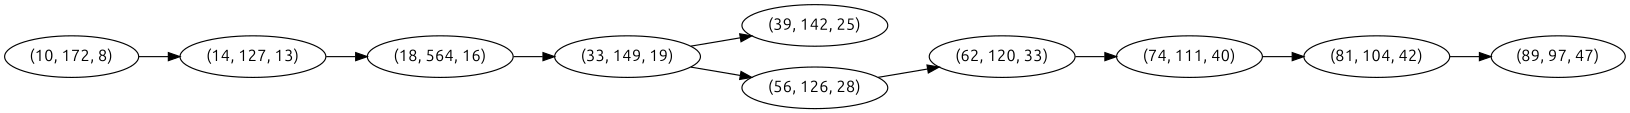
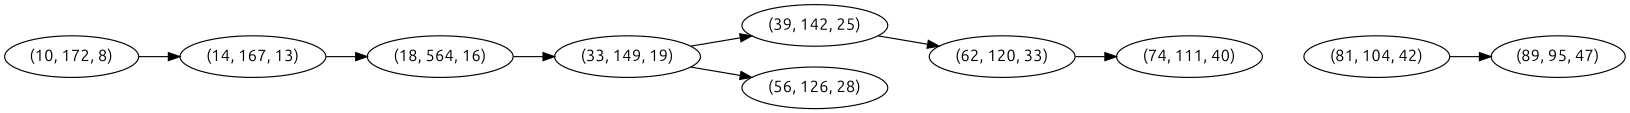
node "(14, 127, 13)": label "(14, 127, 13)" -> "(14, 167, 13)"
edge "(74, 111, 40)" -> "(81, 104, 42)": removed
node "(89, 97, 47)": label "(89, 97, 47)" -> "(89, 95, 47)"
edge "(56, 126, 28)" -> "(62, 120, 33)": now "(39, 142, 25)" -> "(62, 120, 33)"
